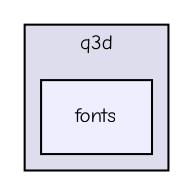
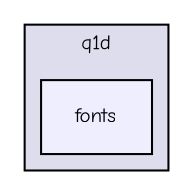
cluster "q3d": label "q3d" -> "q1d"
